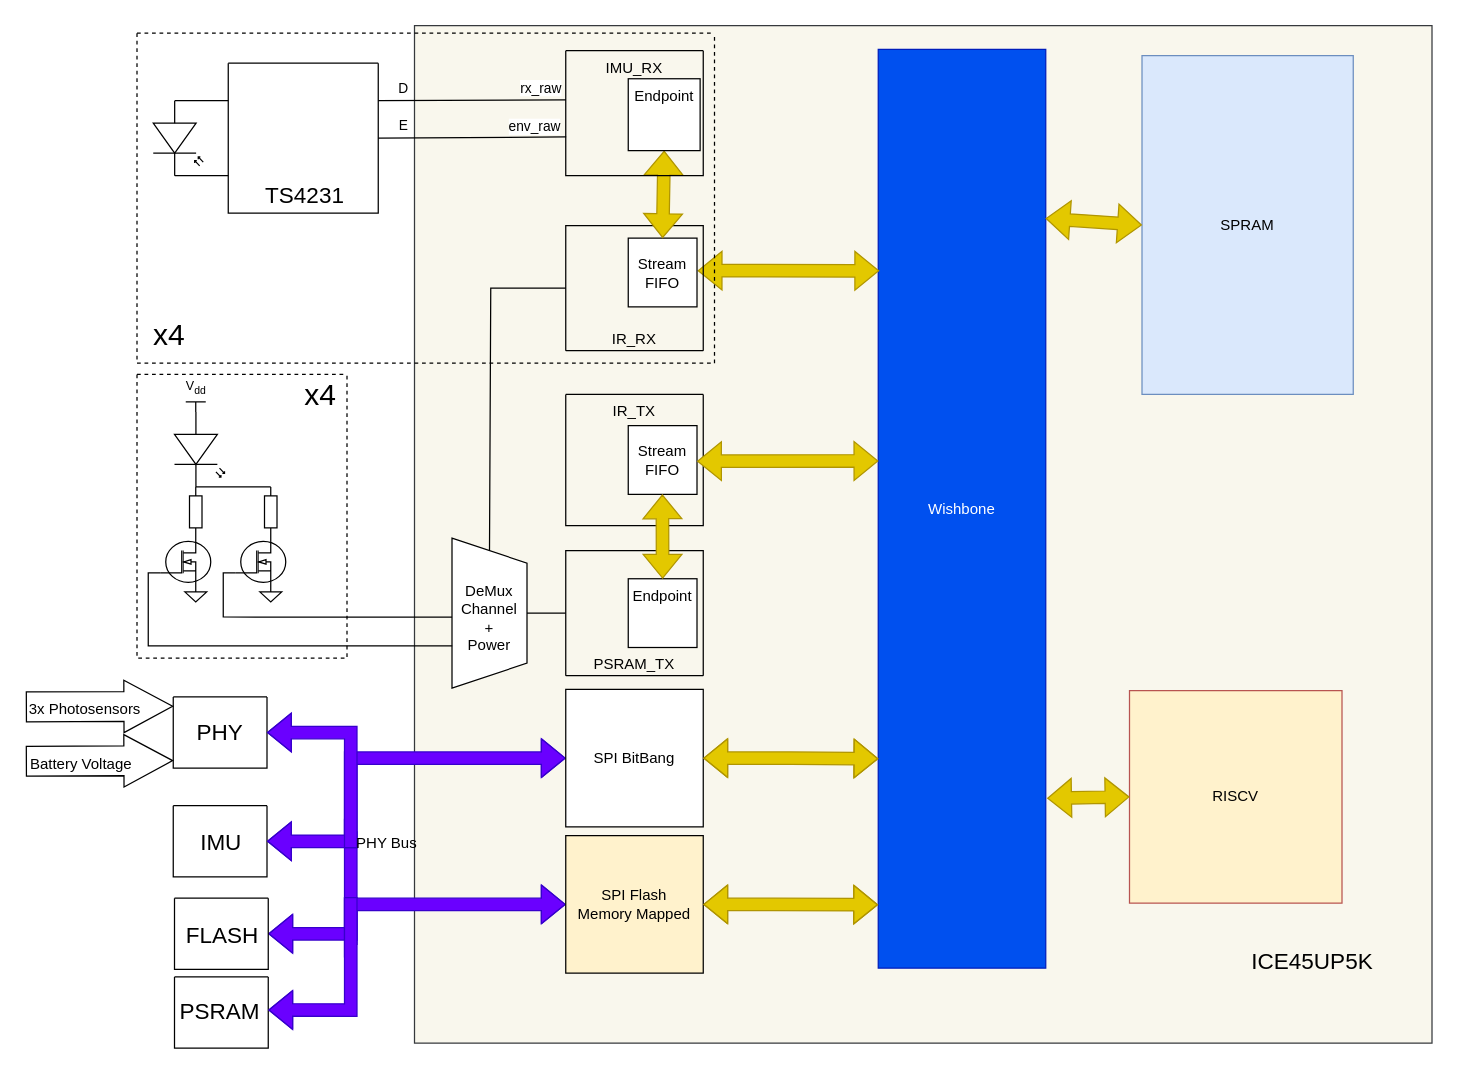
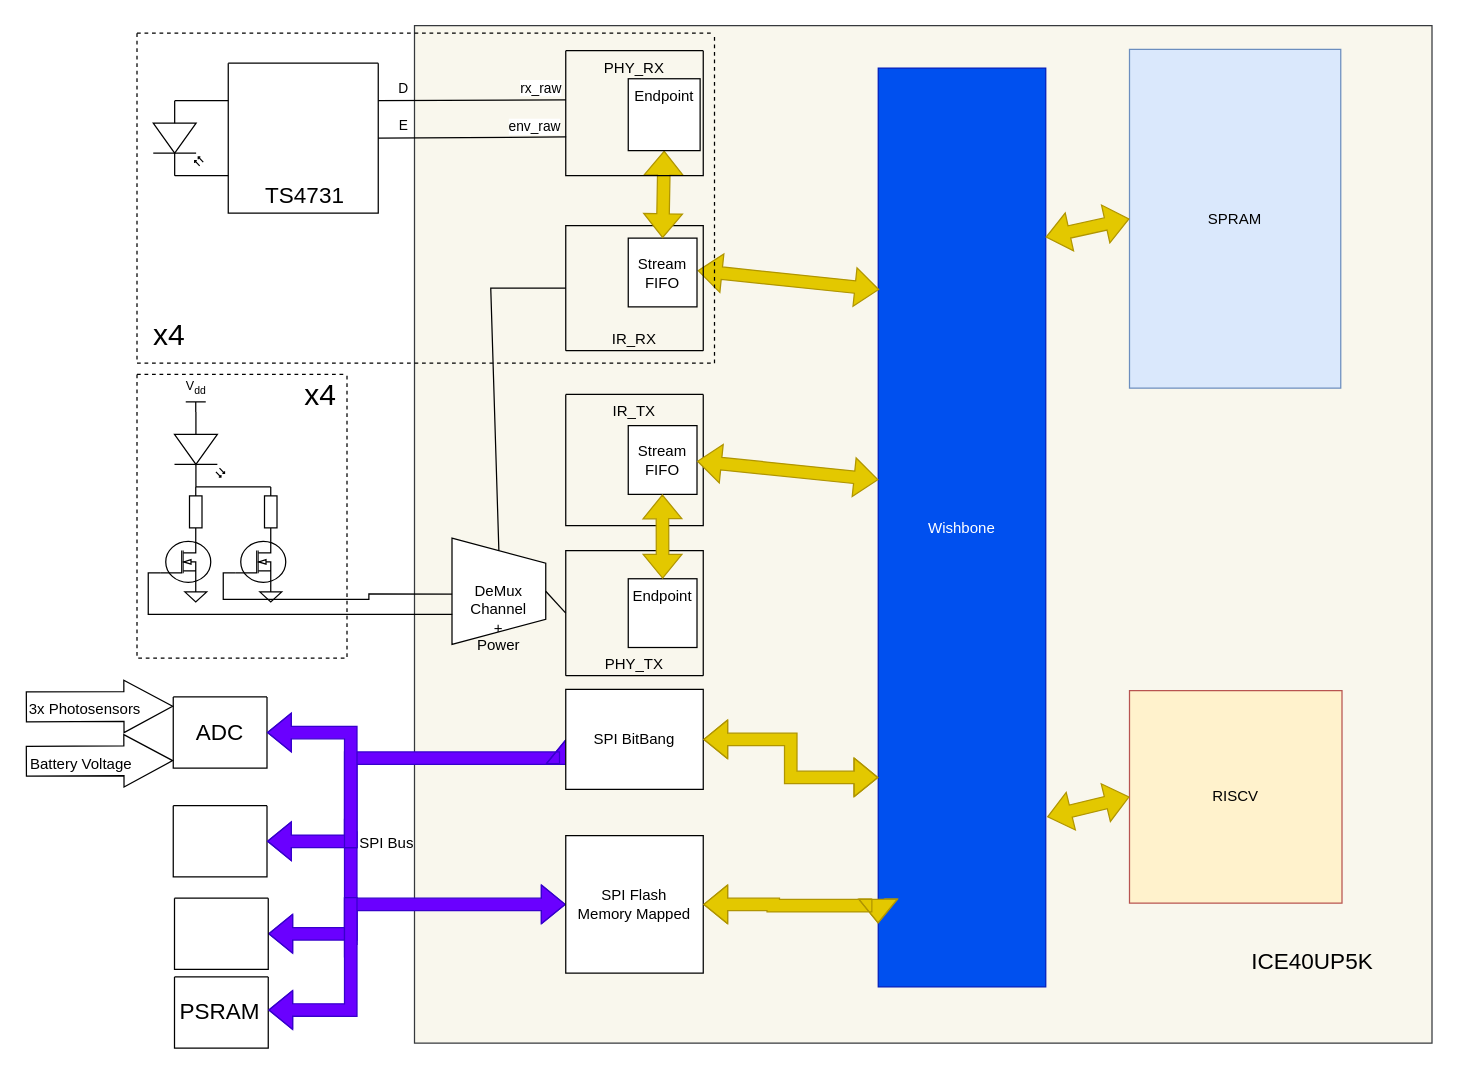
node "IMU_RX": label "IMU_RX" -> "PHY_RX"
node "TS4231": label "TS4231" -> "TS4731"
node "SPRAM": moved (1248, 225) -> (1235, 219)
node "Wishbone": moved (962, 509) -> (962, 528)
node "DeMux Channel + Power": size 75x150 -> 94x106
node "PSRAM_TX": label "PSRAM_TX" -> "PHY_TX"
node "PHY": label "PHY" -> "ADC"
node "SPI BitBang": size 138x138 -> 138x100
node "IMU": removed
node "PHY Bus": label "PHY Bus" -> "SPI Bus"
node "SPI Flash Memory Mapped": fillcolor #fff2cc -> #ffffff
node "FLASH": removed
node "ICE45UP5K": label "ICE45UP5K" -> "ICE40UP5K"
